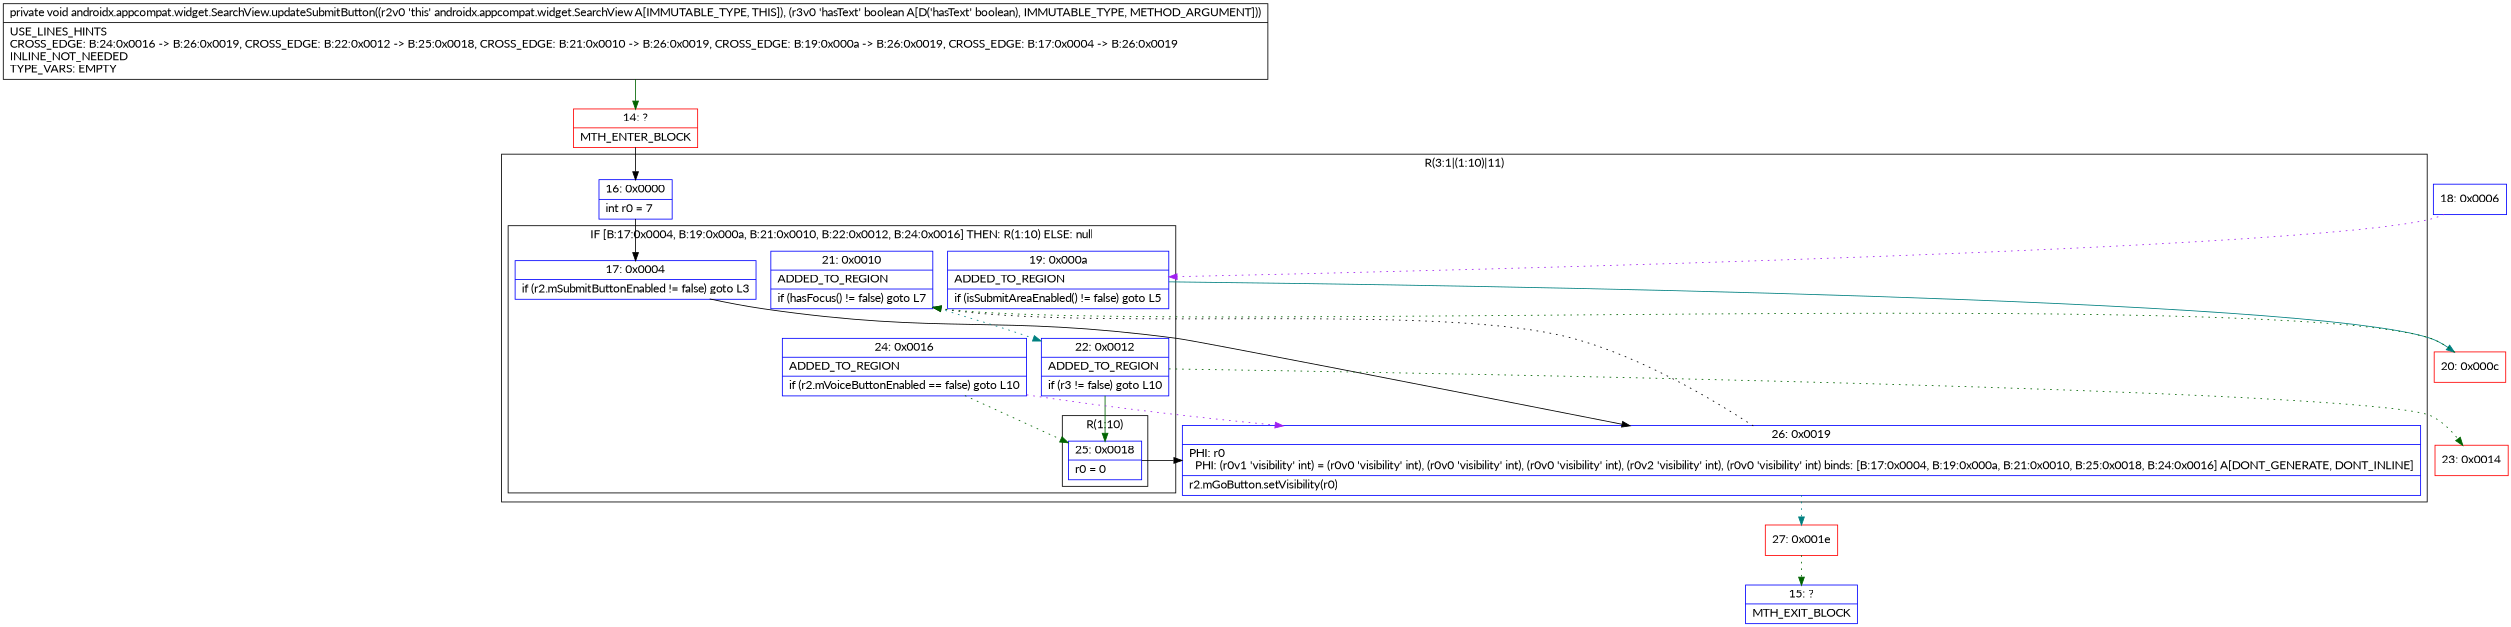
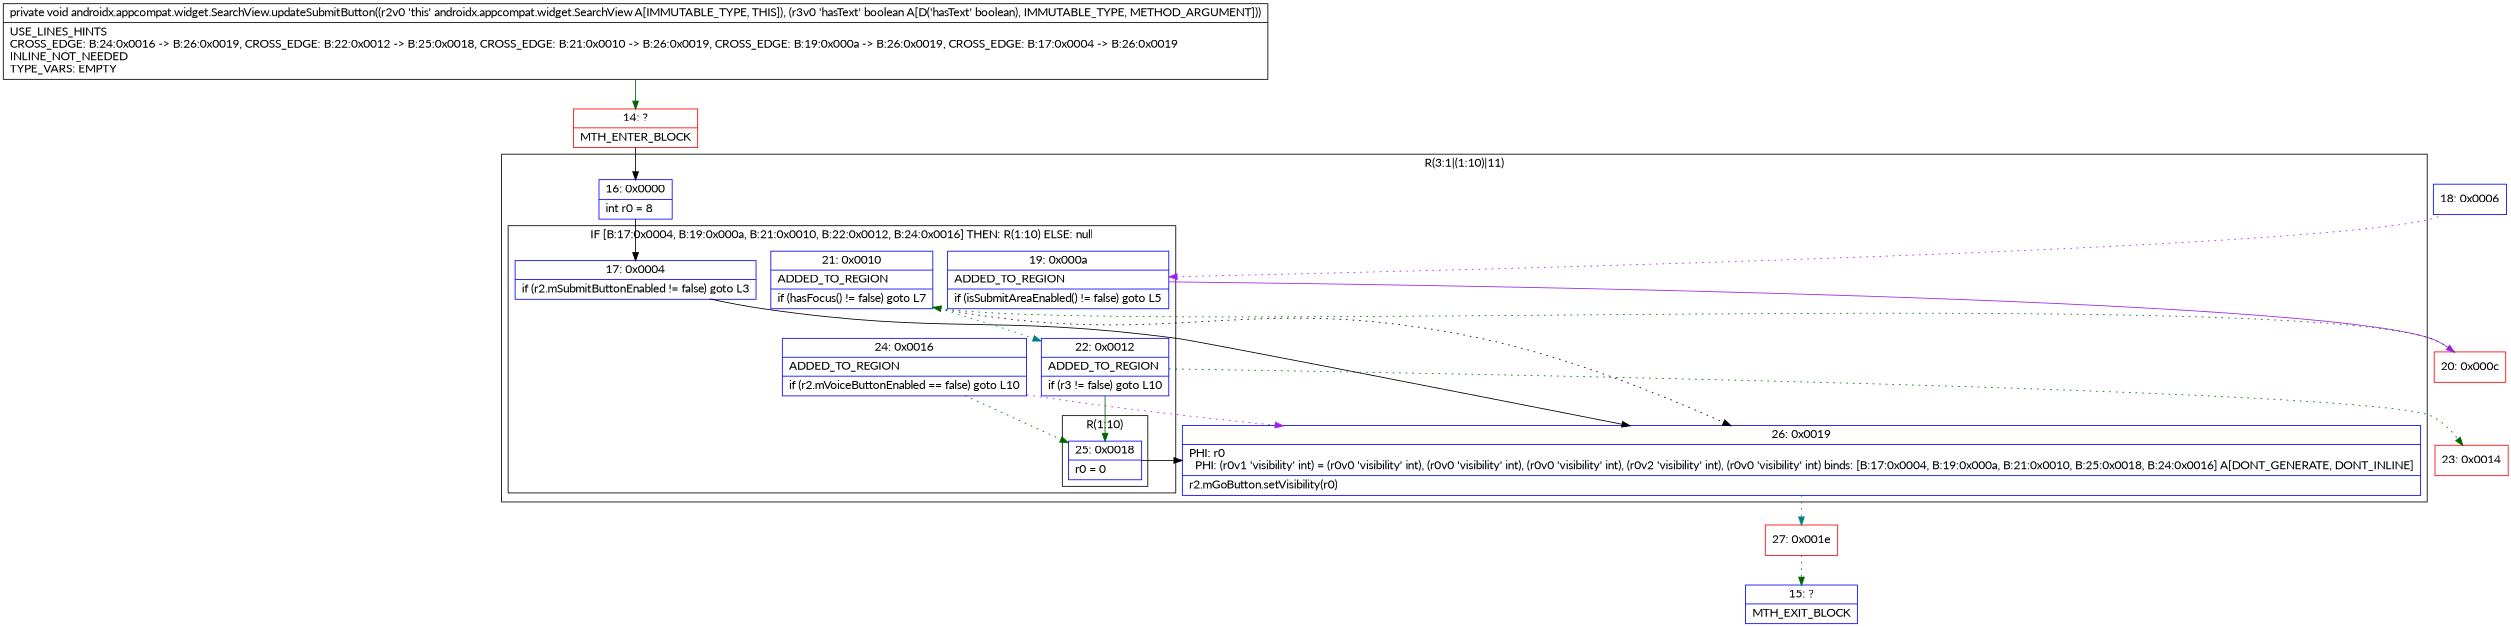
node "16: 0x0000": text "int r0 = 7" -> "int r0 = 8"
edge "19: 0x000a" -> "20: 0x000c": color teal -> purple
edge "26: 0x0019" -> "21: 0x0010": reversed
